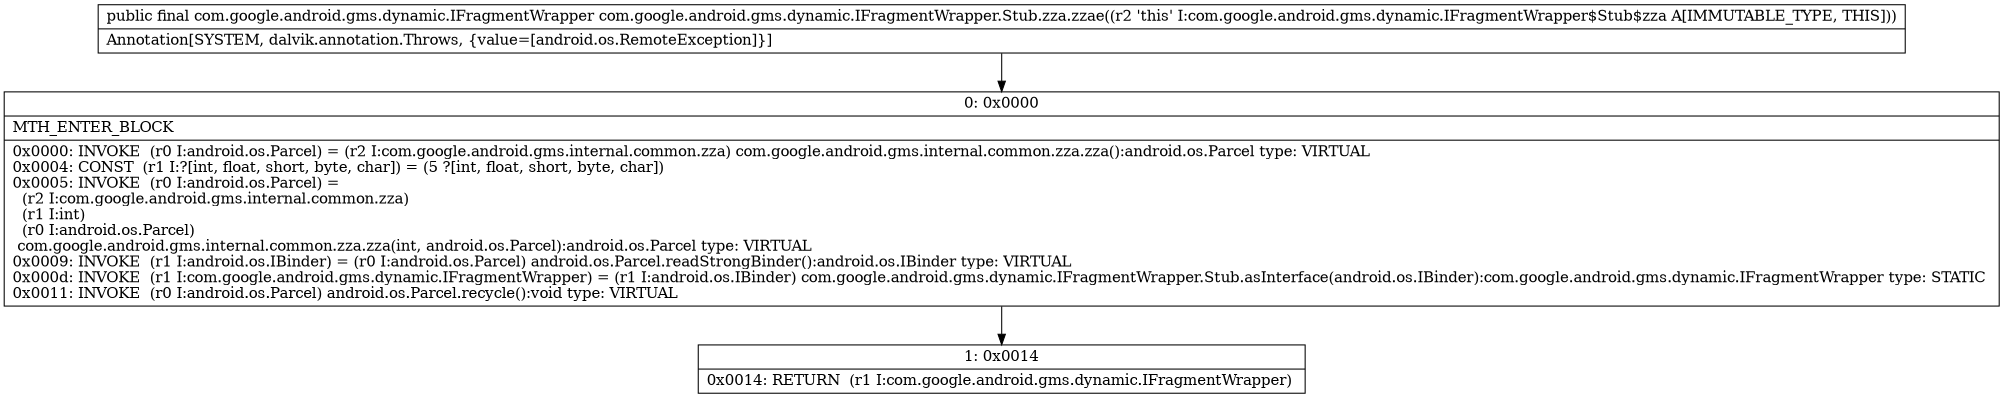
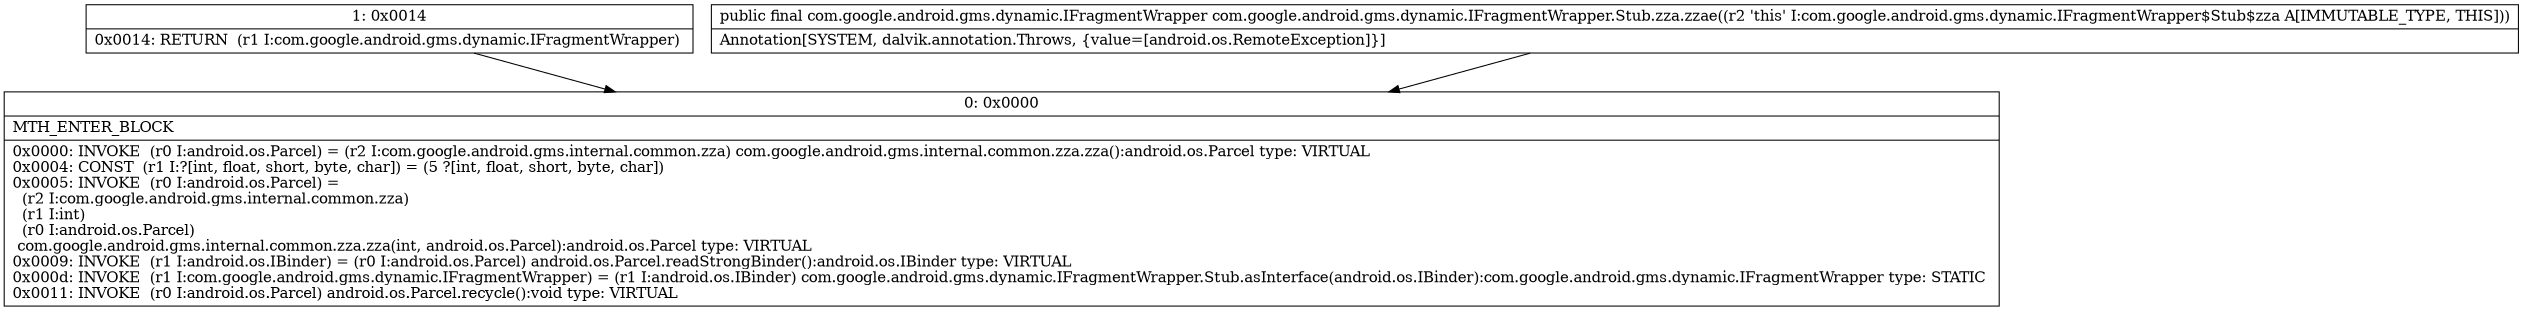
edge "0: 0x0000" -> "1: 0x0014": reversed
